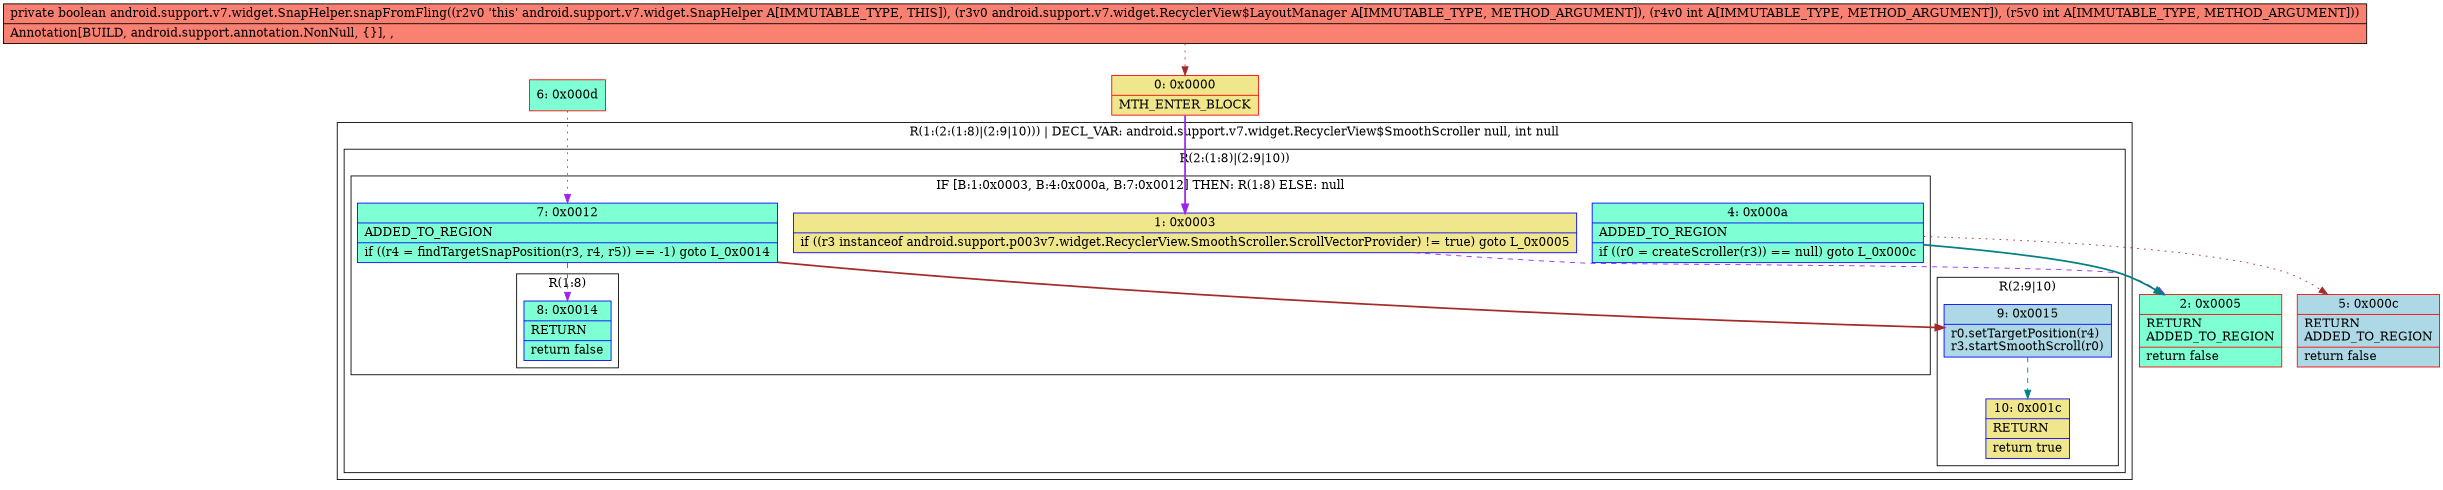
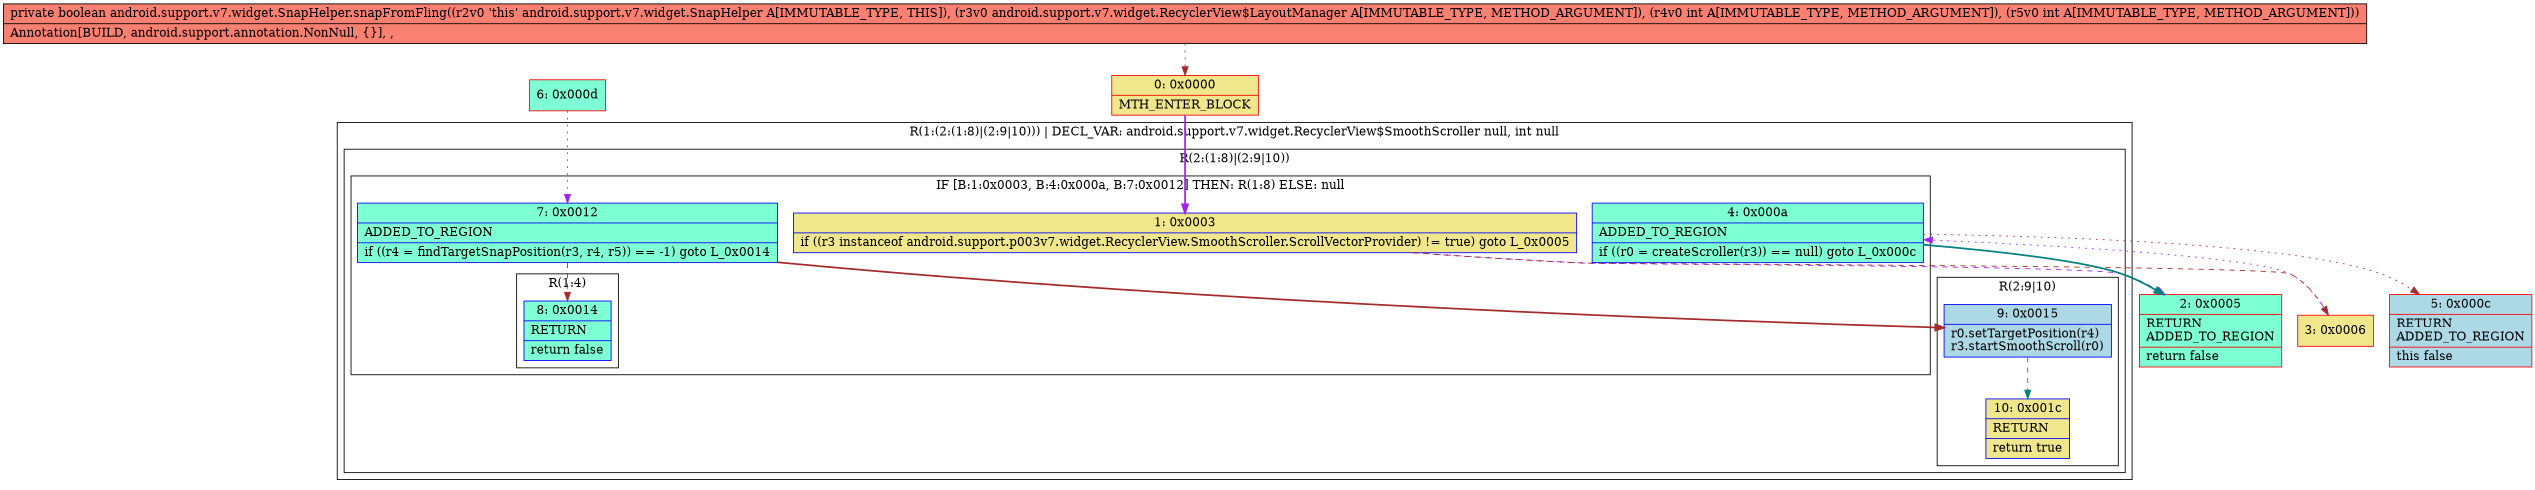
edge "7: 0x0012" -> "8: 0x0014": color purple -> brown
cluster "R(1:8)": label "R(1:8)" -> "R(1:4)"
node "3: 0x0006": added
node "5: 0x000c": text "return false" -> "this false"
